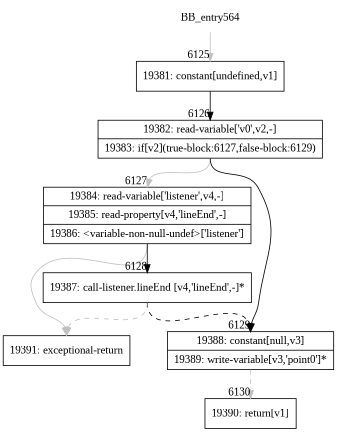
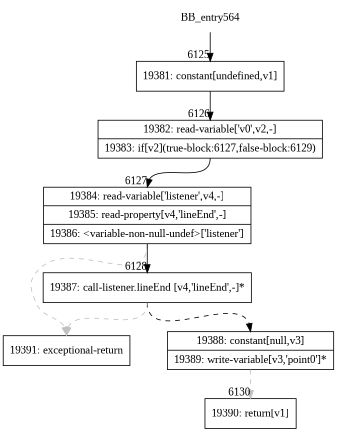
edge "BB_entry564" -> "19381: constant[undefined,v1]": color gray -> black
edge "19382: read-variable['v0',v2,-]" -> "19384: read-variable['listener',v4,-]": color gray -> black
edge "19382: read-variable['v0',v2,-]" -> "19388: constant[null,v3]": removed
edge "19384: read-variable['listener',v4,-]" -> "19391: exceptional-return": style solid -> dashed
